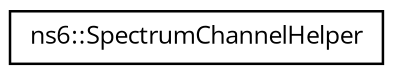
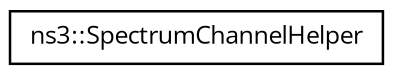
node "ns6::SpectrumChannelHelper": label "ns6::SpectrumChannelHelper" -> "ns3::SpectrumChannelHelper"
